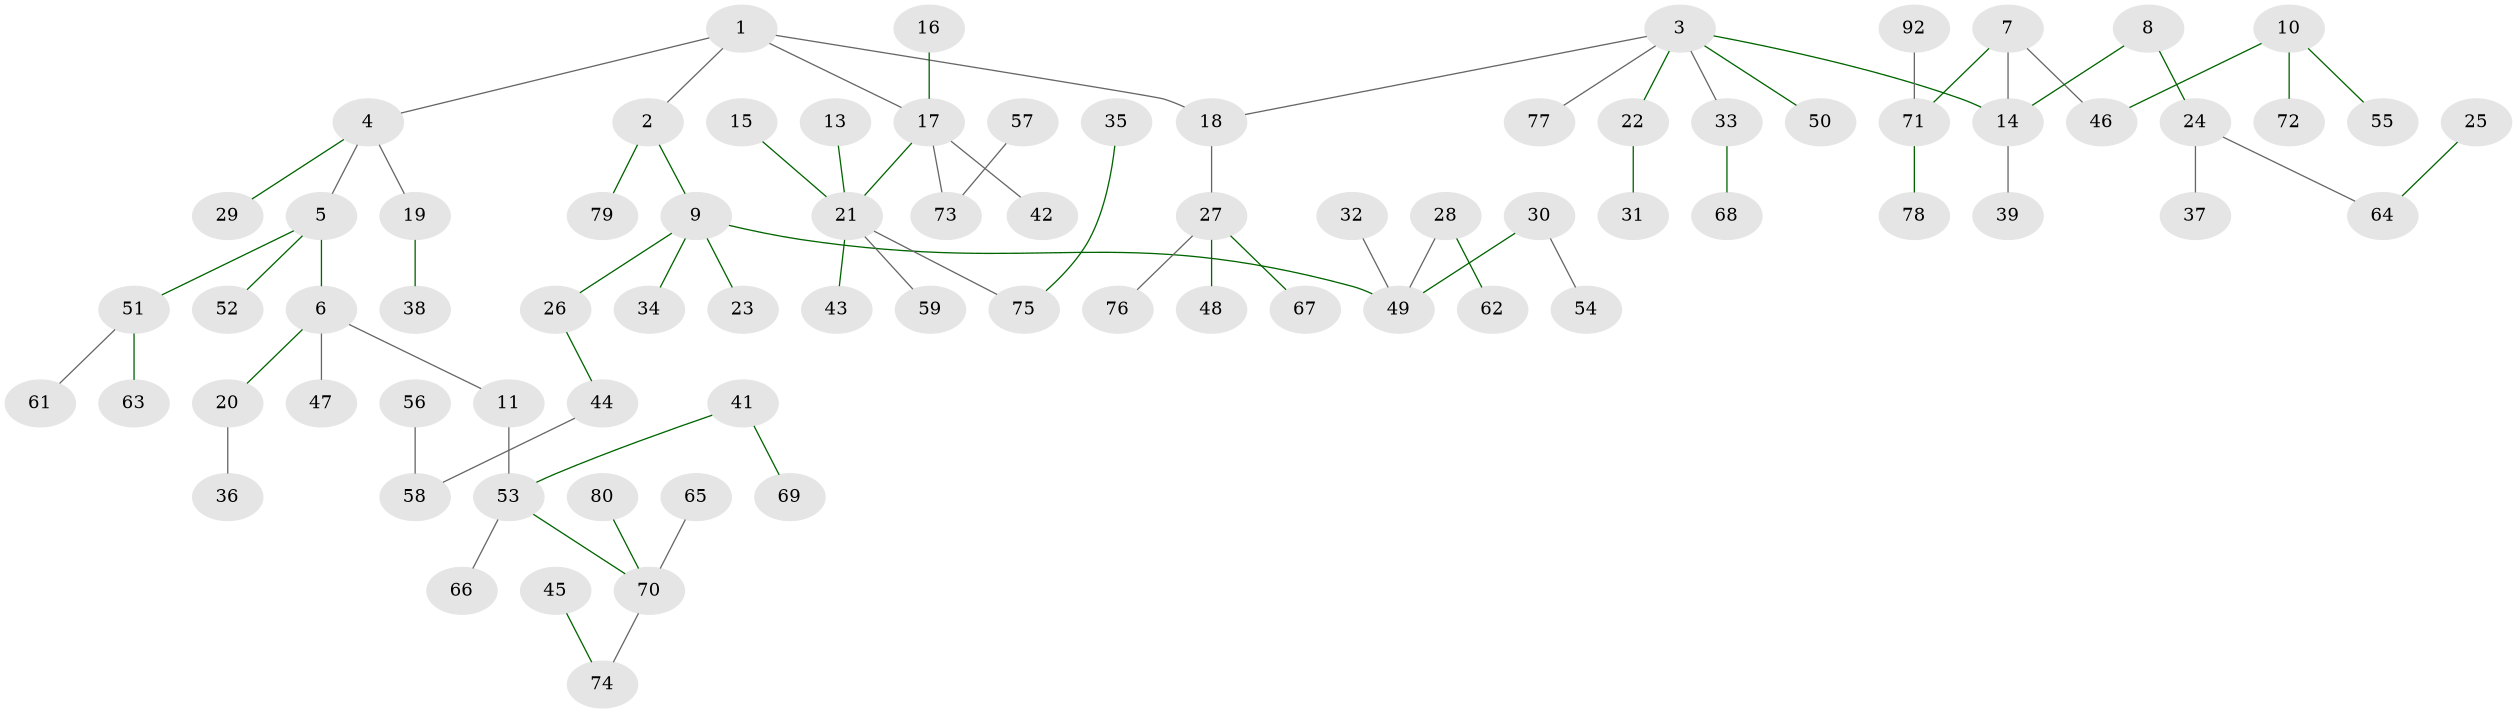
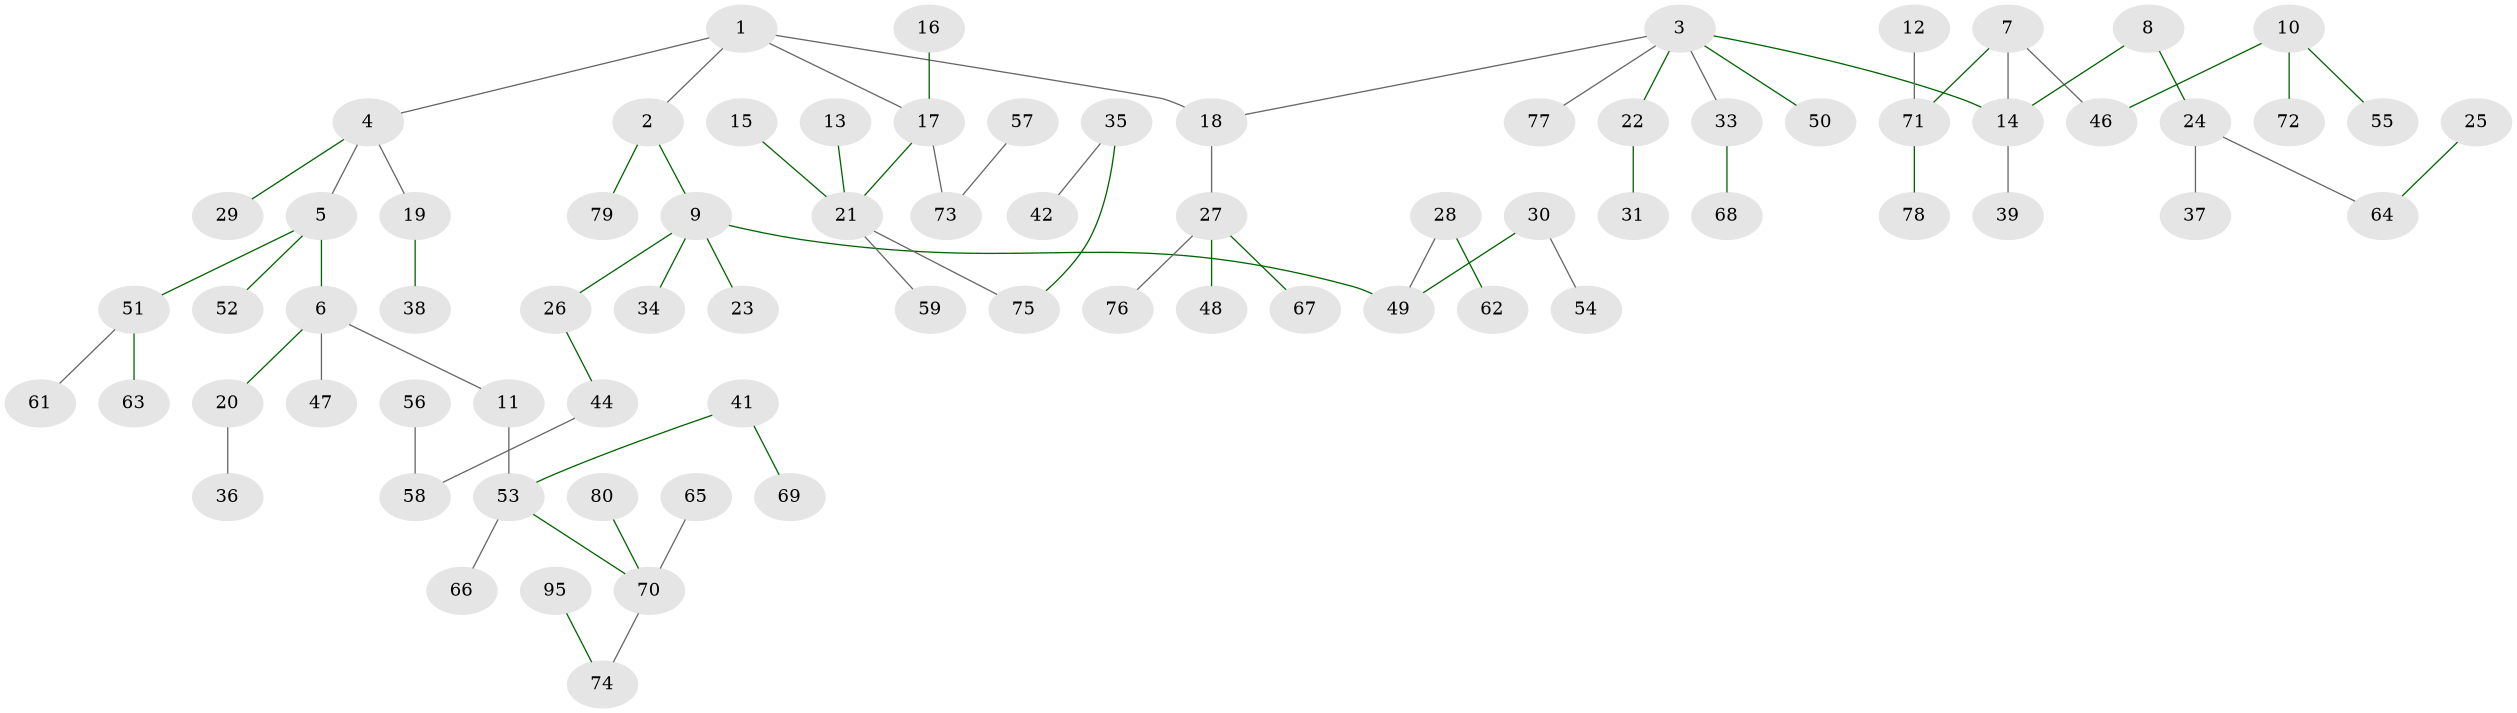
node "92": label "92" -> "12"
edge "17" -- "42": now "35" -- "42"
node "32": removed
node "43": removed
node "45": label "45" -> "95"
